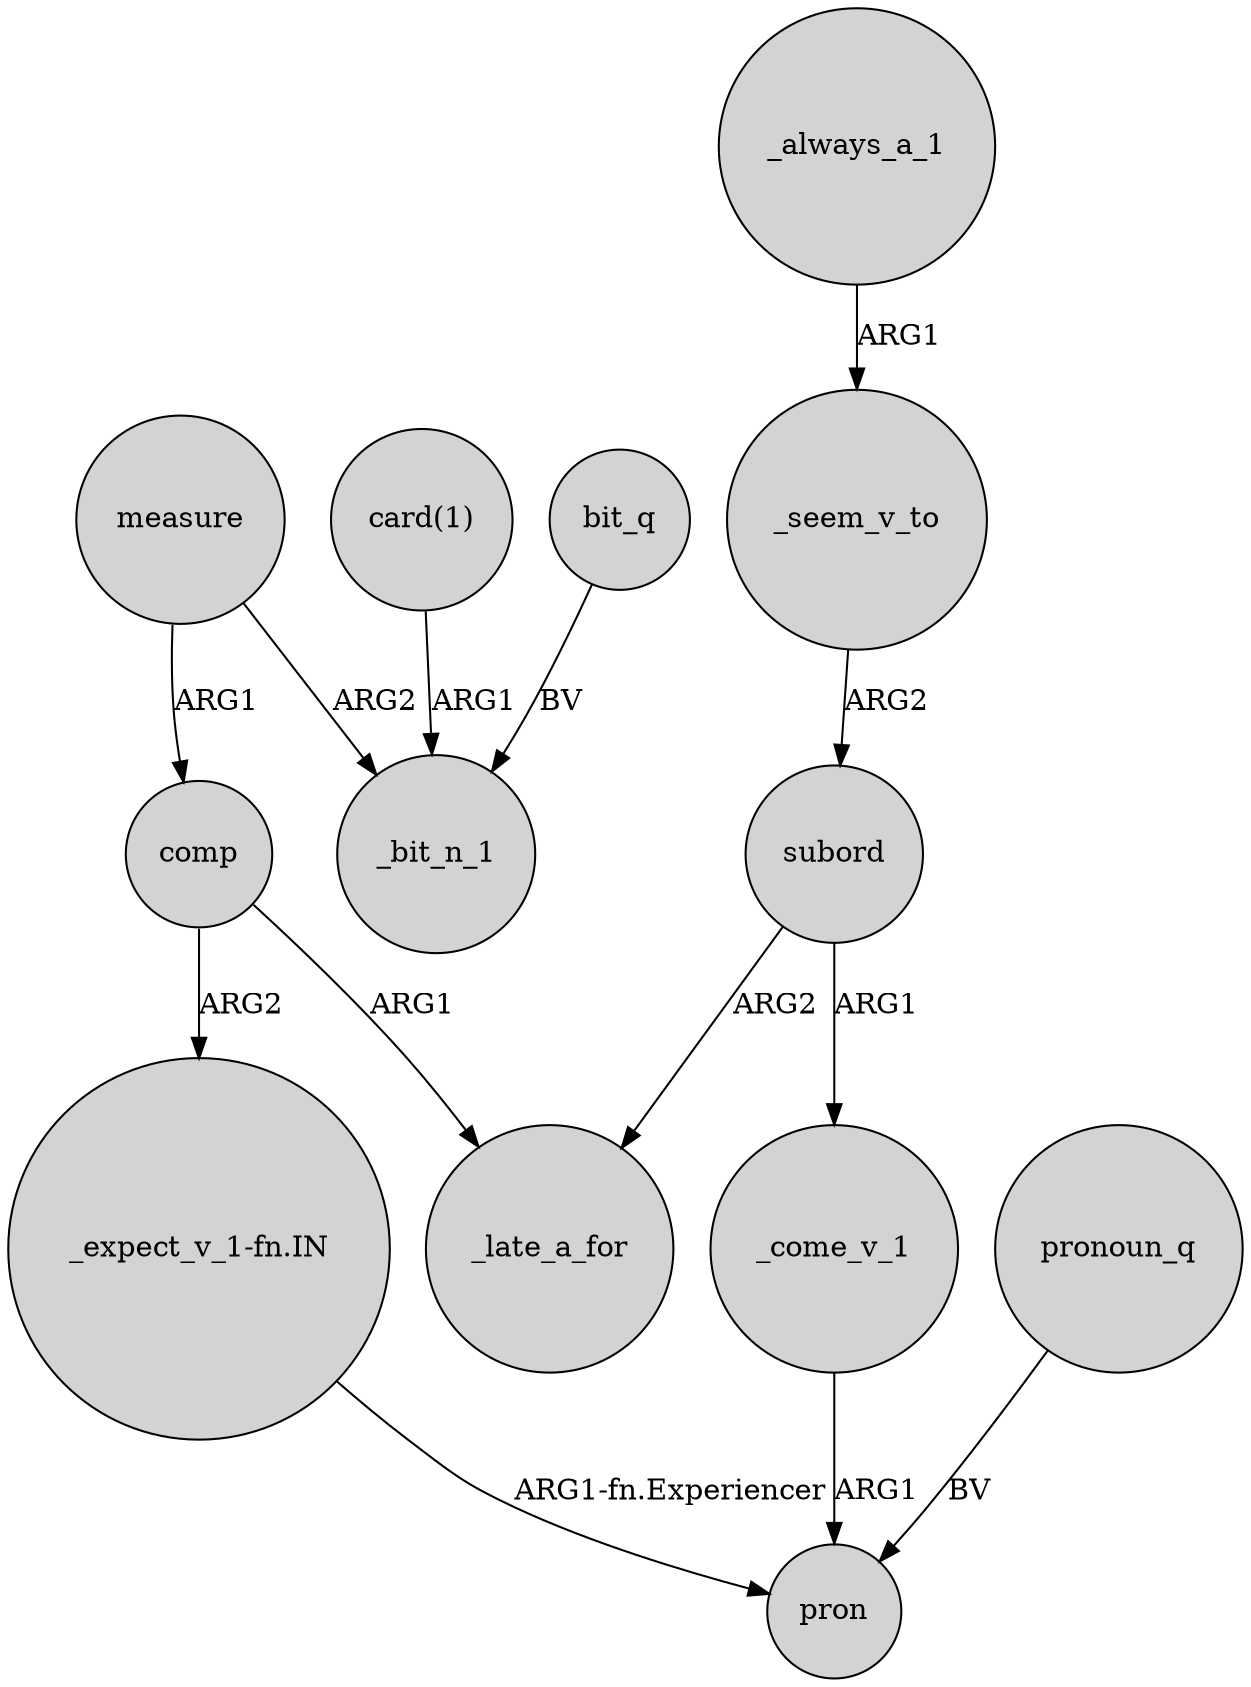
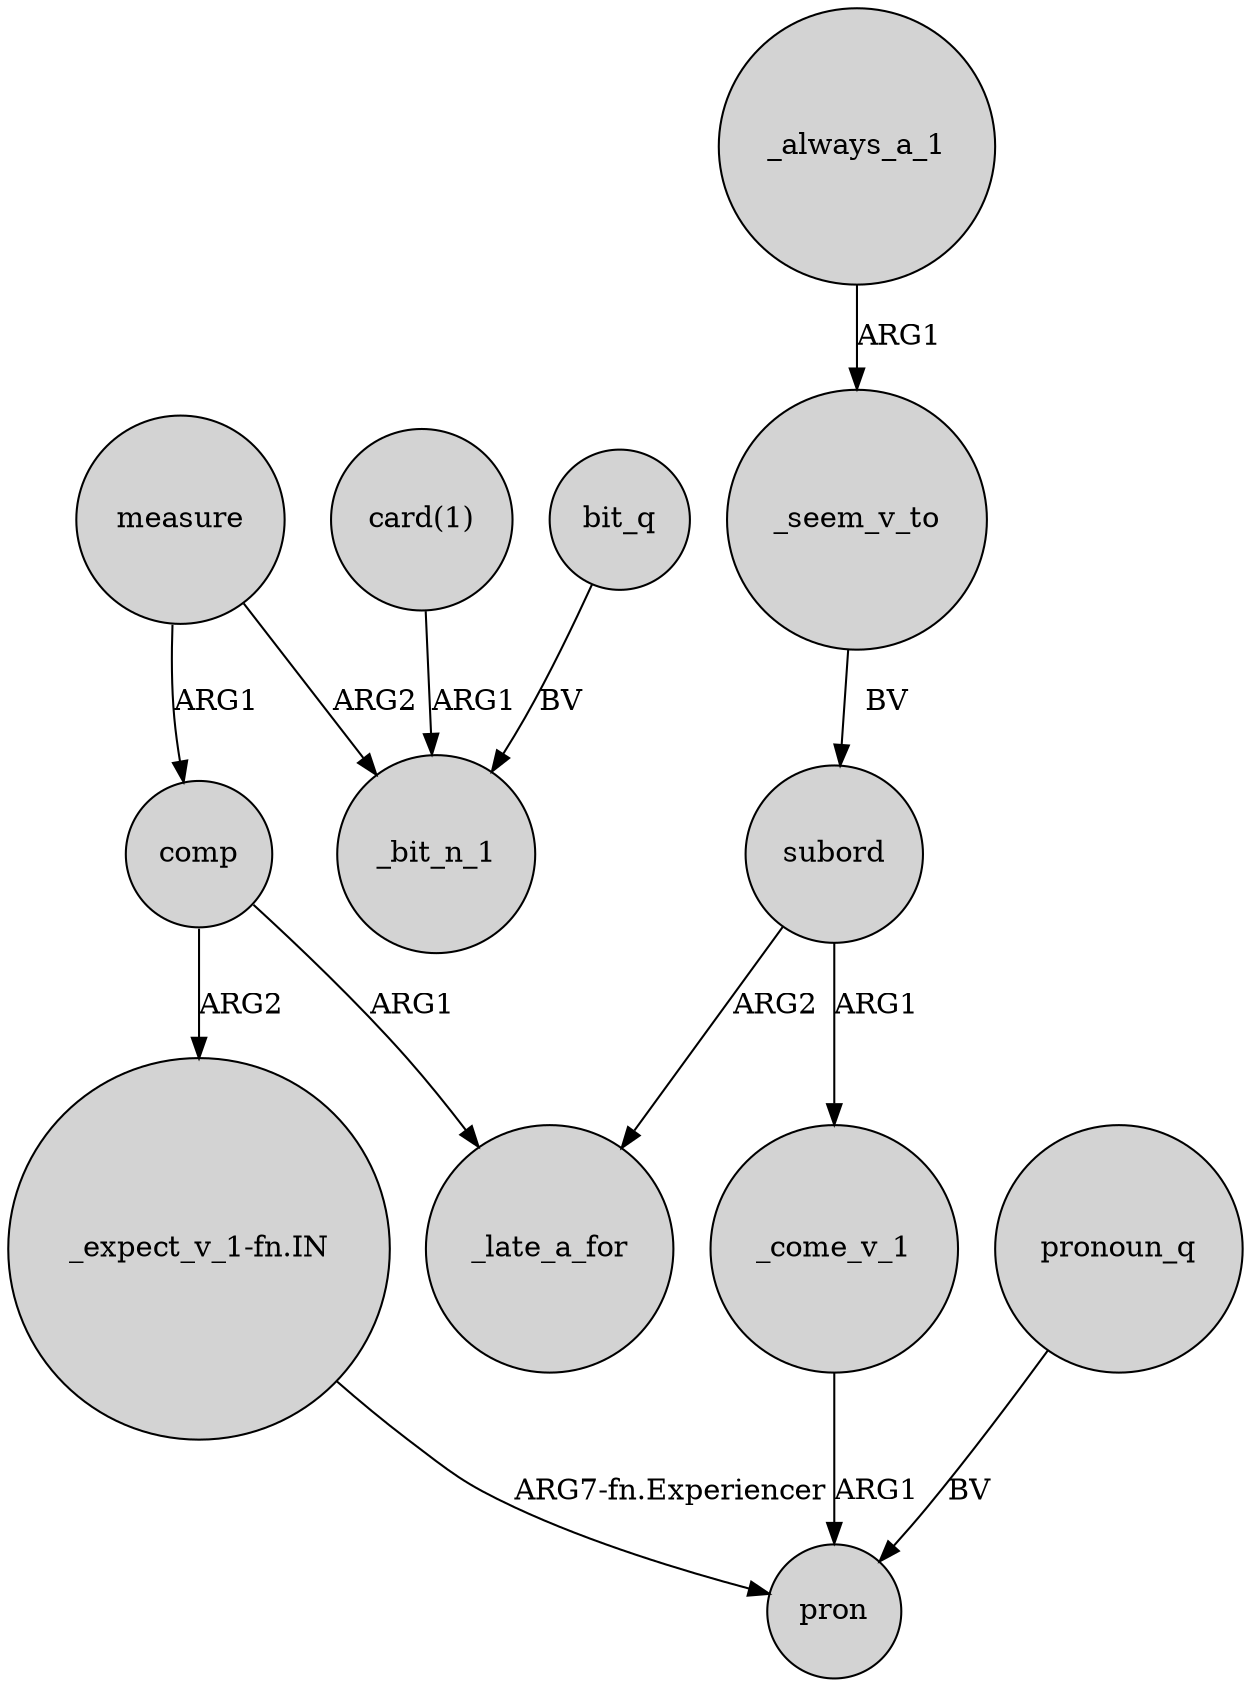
edge "_seem_v_to" -> "subord": label "ARG2" -> "BV"
edge "_expect_v_1-fn.IN" -> "pron": label "ARG1-fn.Experiencer" -> "ARG7-fn.Experiencer"
